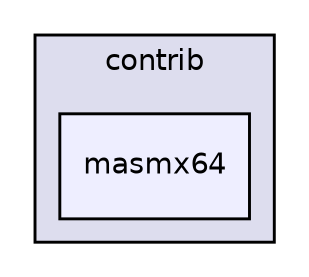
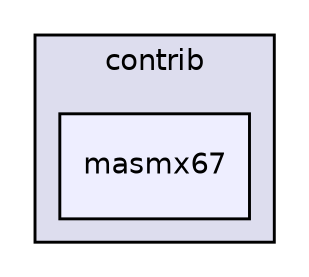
node "masmx64": label "masmx64" -> "masmx67"
